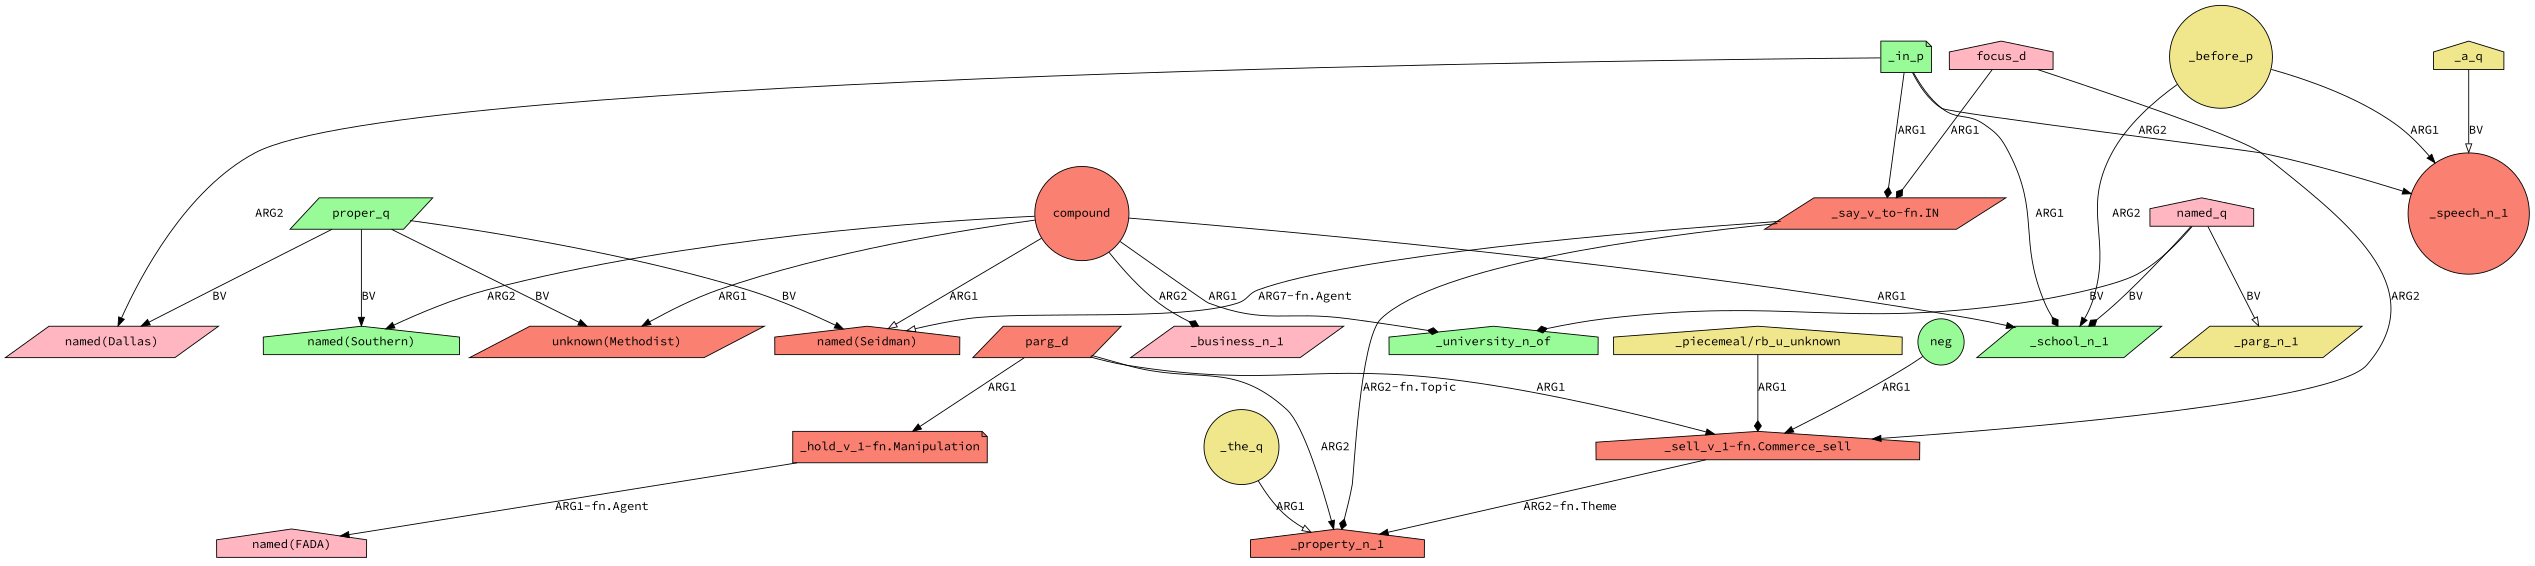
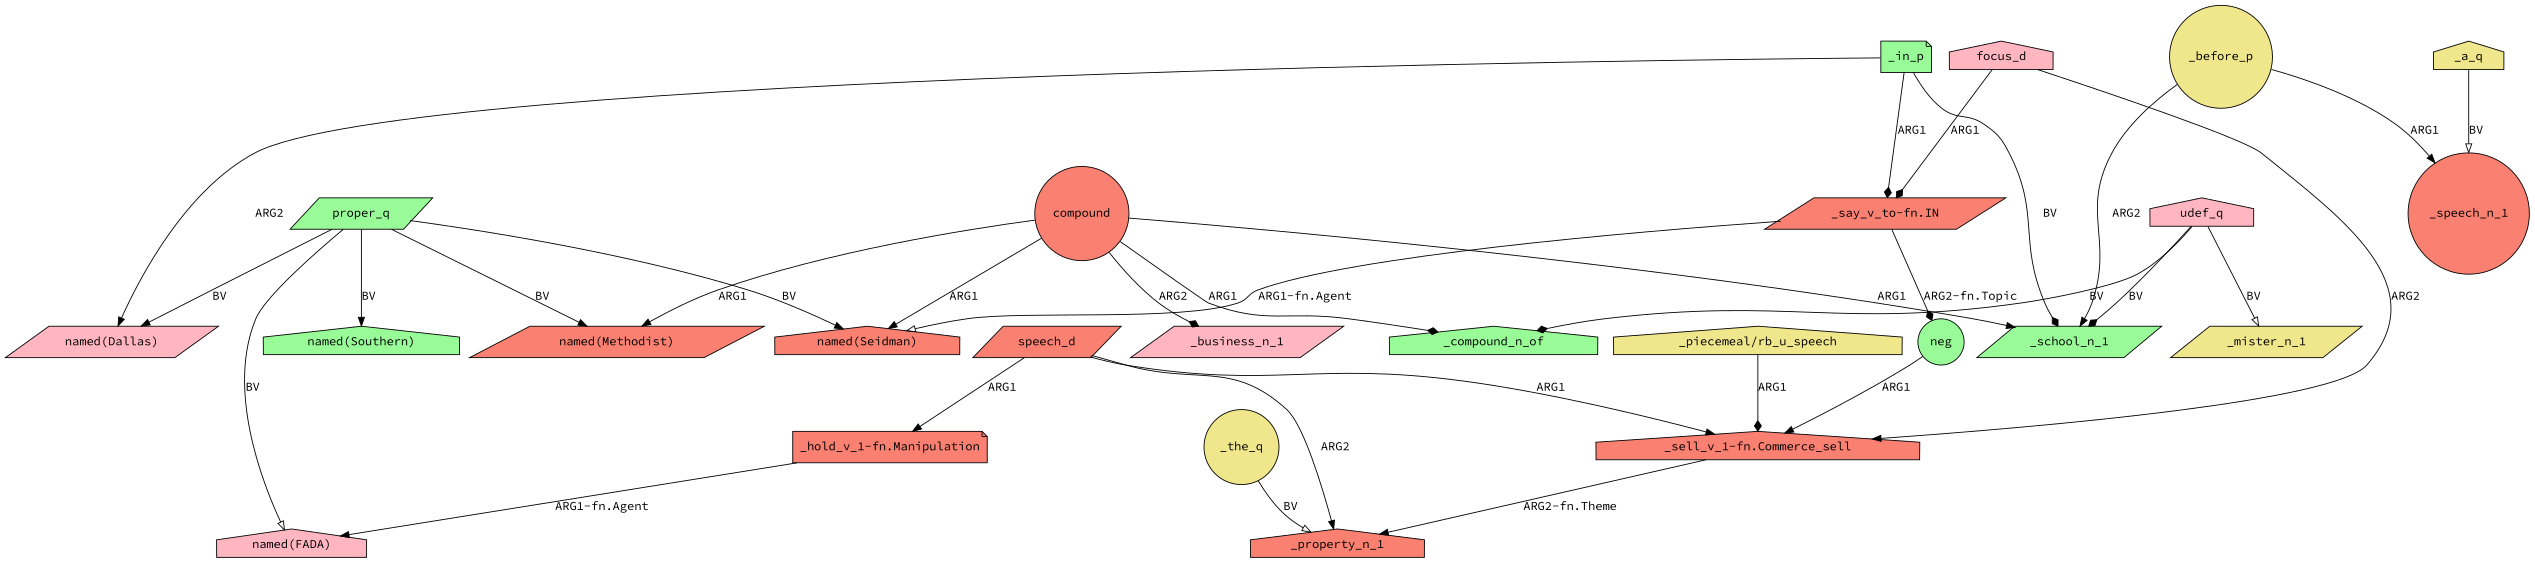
edge "_in_p" -> "_speech_n_1": removed, label "ARG2"
edge "_in_p" -> "_school_n_1": label "ARG1" -> "BV"
node "named_q": label "named_q" -> "udef_q"
edge "compound" -> "named(Southern)": removed, label "ARG2"
edge "_say_v_to-fn.IN" -> "_property_n_1": now "_say_v_to-fn.IN" -> "neg"
edge "compound" -> "named(Seidman)": arrowhead onormal -> normal
edge "_say_v_to-fn.IN" -> "named(Seidman)": label "ARG7-fn.Agent" -> "ARG1-fn.Agent"
node "unknown(Methodist)": label "unknown(Methodist)" -> "named(Methodist)"
node "parg_d": label "parg_d" -> "speech_d"
node "_university_n_of": label "_university_n_of" -> "_compound_n_of"
node "_piecemeal/rb_u_unknown": label "_piecemeal/rb_u_unknown" -> "_piecemeal/rb_u_speech"
node "_parg_n_1": label "_parg_n_1" -> "_mister_n_1"
edge "proper_q" -> "named(FADA)": added, label "BV"
edge "_the_q" -> "_property_n_1": label "ARG1" -> "BV"
